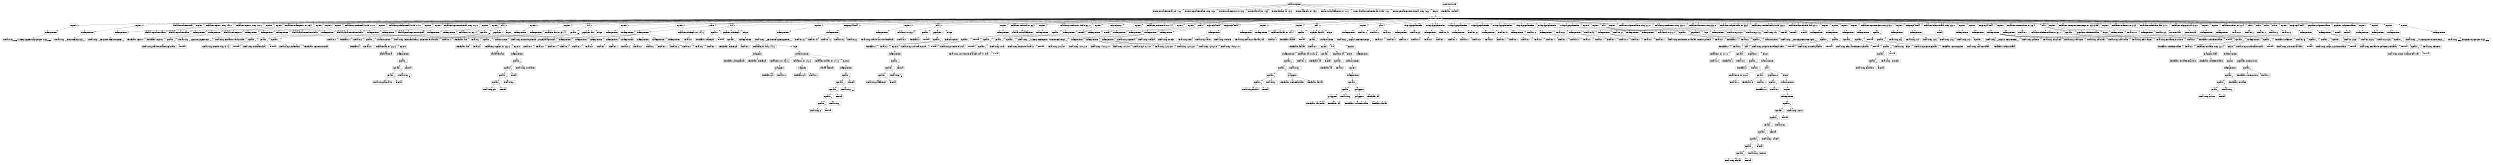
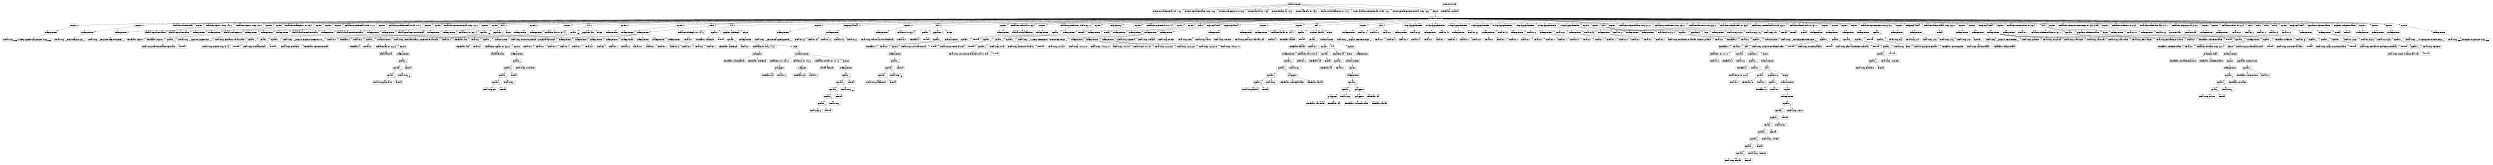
node "Declaración factorParseado: float (337:11)": label "Declaración factorParseado: float (337:11)" -> "Declaración factorParseado: int (337:11)"
node "Literal string:  --- ANÁLISIS ESTADÍSTICO RECURSIVO ---": added
node "Literal string: Concatenación:": label "Literal string: Concatenación:" -> "Literal string: Estudiante:"
